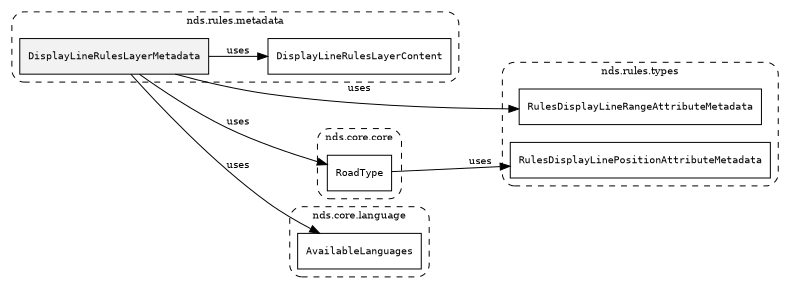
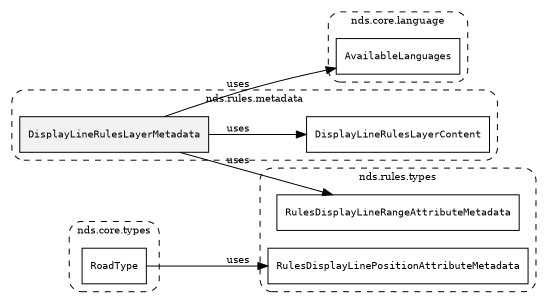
edge "DisplayLineRulesLayerMetadata" -> "RoadType": removed, label "uses"
cluster "nds.core.core": label "nds.core.core" -> "nds.core.types"
